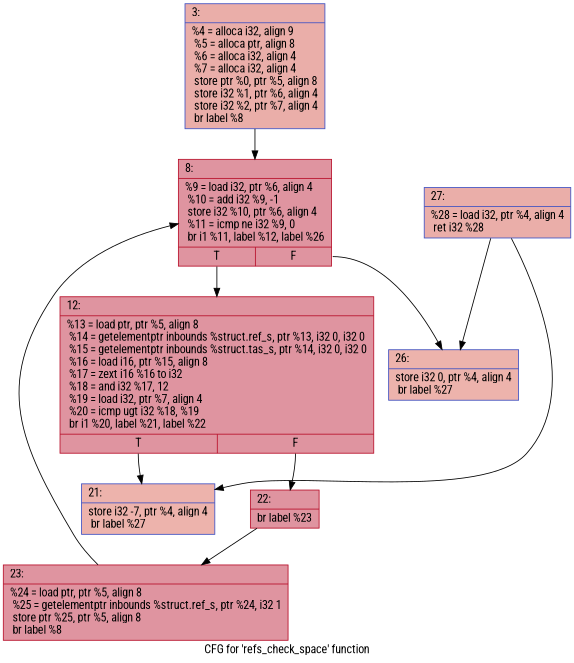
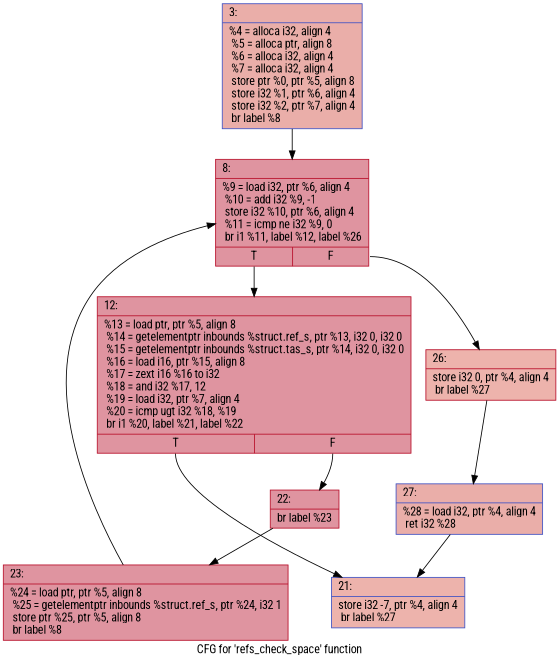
node "3:": text "%4 = alloca i32, align 9" -> "%4 = alloca i32, align 4"
edge "27:" -> "26:": reversed
node "26:": color #3d50c3ff -> #b70d28ff
